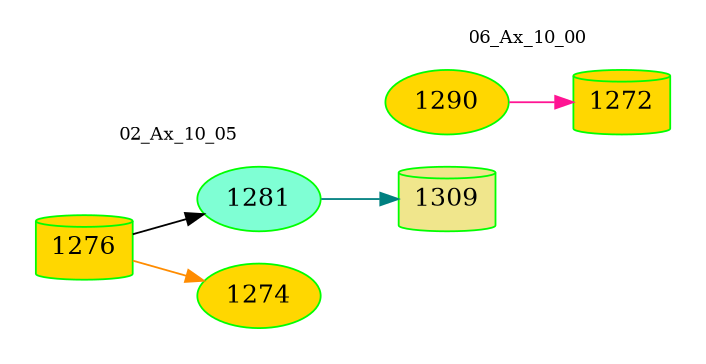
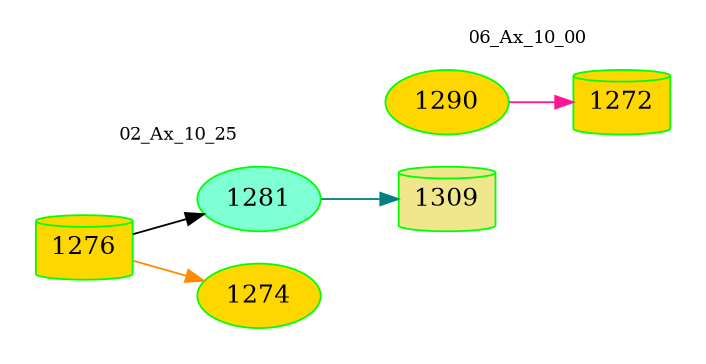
cluster "02_Ax_10_05": label "02_Ax_10_05" -> "02_Ax_10_25"
